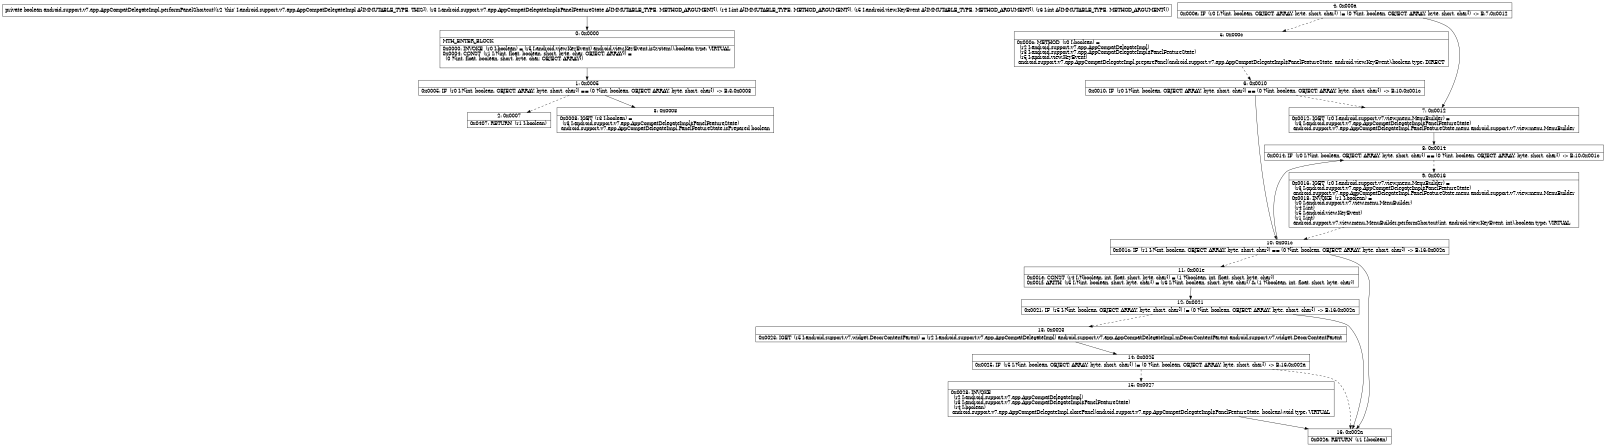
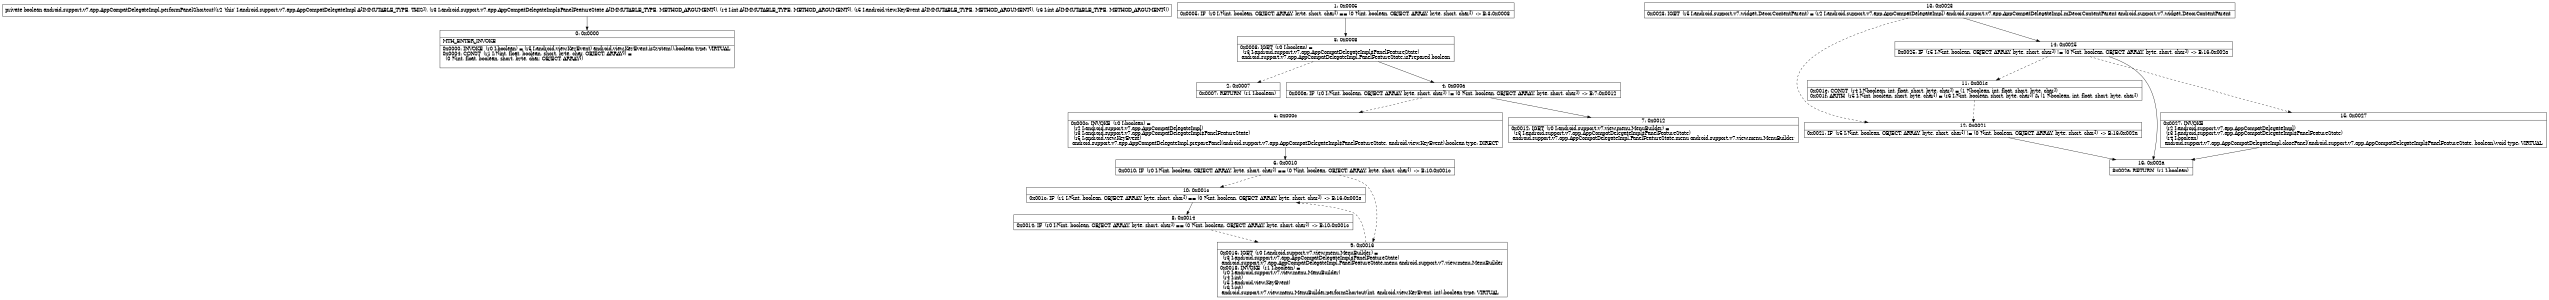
node "0: 0x0000": text "MTH_ENTER_BLOCK" -> "MTH_ENTER_INVOKE"
node "5: 0x000c": text "0x000c: METHOD  (r0 I:boolean) =" -> "0x000c: INVOKE  (r0 I:boolean) ="
edge "0: 0x0000" -> "1: 0x0005": removed
edge "5: 0x000c" -> "6: 0x0010": style dashed -> solid
edge "3: 0x0008" -> "4: 0x000a": added
edge "6: 0x0010" -> "7: 0x0012": now "6: 0x0010" -> "9: 0x0016"
edge "1: 0x0005" -> "2: 0x0007": now "3: 0x0008" -> "2: 0x0007"
node "3: 0x0008": text "0x0008: IGET  (r3 I:boolean) =" -> "0x0008: IGET  (r0 I:boolean) ="
node "2: 0x0007": text "0x0407: RETURN  (r1 I:boolean)" -> "0x0007: RETURN  (r1 I:boolean)"
edge "7: 0x0012" -> "8: 0x0014": removed
edge "6: 0x0010" -> "10: 0x001c": style solid -> dashed
node "9: 0x0016": text "(r1 I:int)" -> "(r6 I:int)"
edge "10: 0x001c" -> "11: 0x001e": now "14: 0x0025" -> "11: 0x001e"
edge "11: 0x001e" -> "12: 0x0021": style solid -> dashed
edge "12: 0x0021" -> "13: 0x0023": reversed
edge "10: 0x001c" -> "16: 0x002a": removed
edge "14: 0x0025" -> "16: 0x002a": style dashed -> solid
node "15: 0x0027": text "0x0028: INVOKE" -> "0x0027: INVOKE"
node "16: 0x002a": text "0x002a: RETURN  (r1 I:boolean)" -> "8x002a: RETURN  (r1 I:boolean)"
